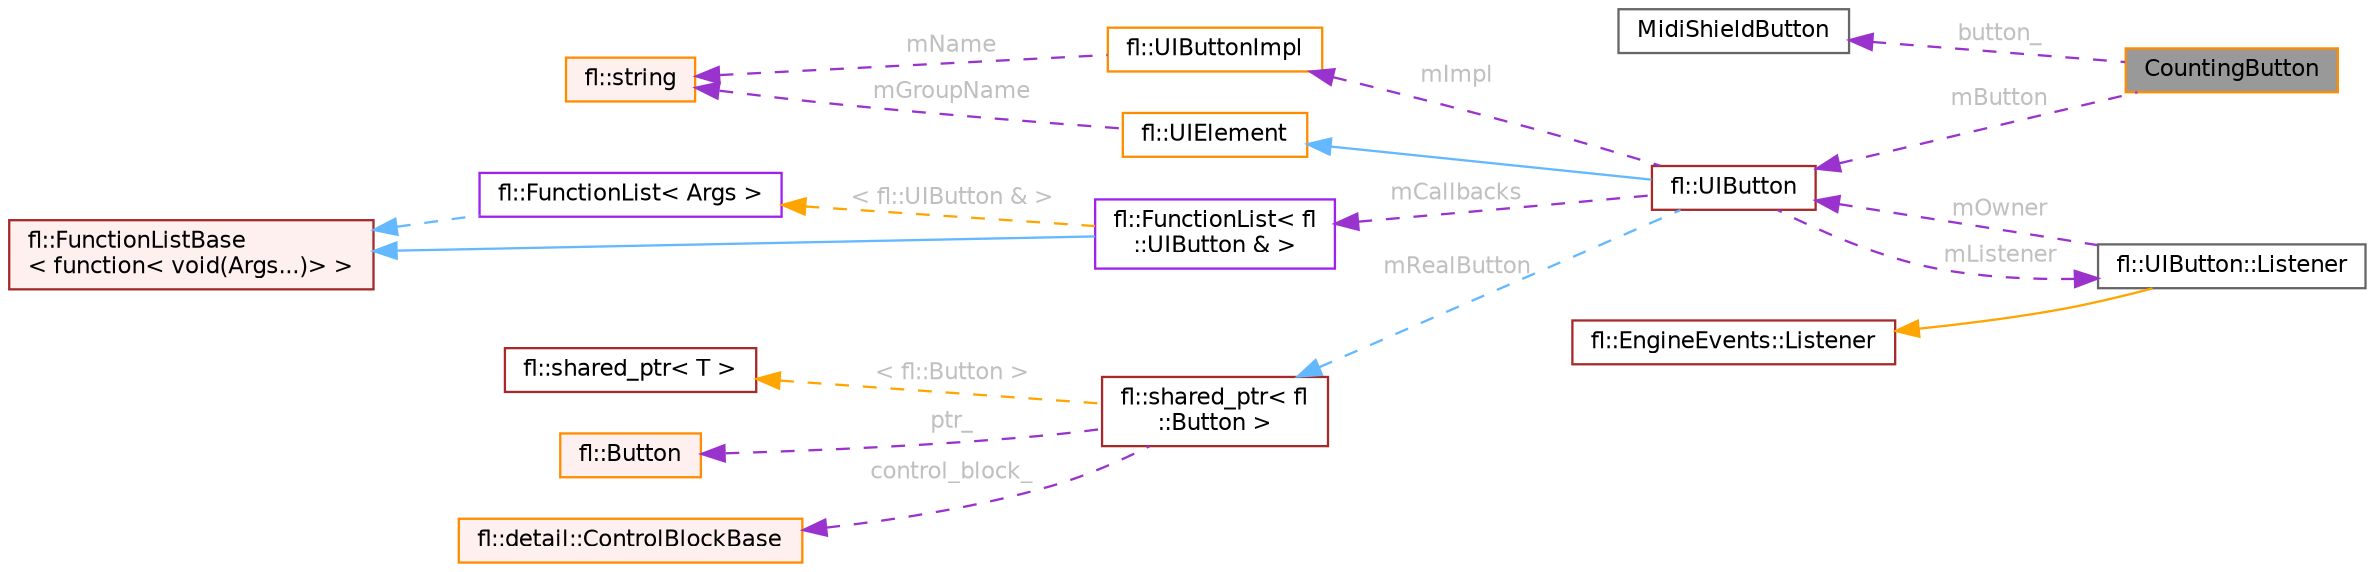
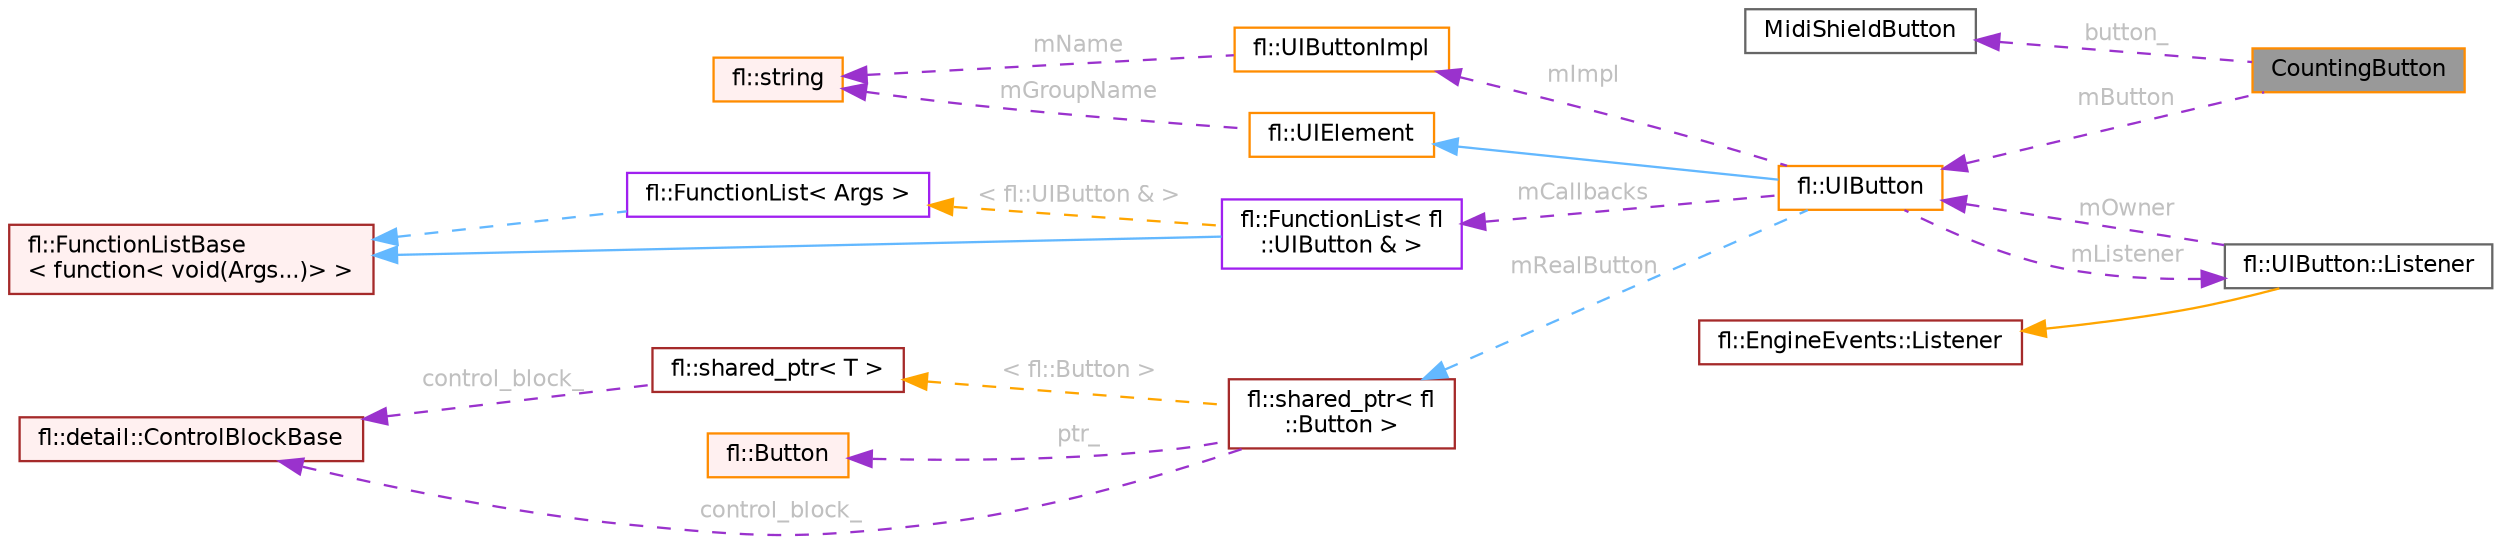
node "fl::UIButton": color brown -> darkorange
edge "fl::shared_ptr< T >" -> "fl::detail::ControlBlockBase": added, label "control_block_"
node "fl::detail::ControlBlockBase": color darkorange -> brown
